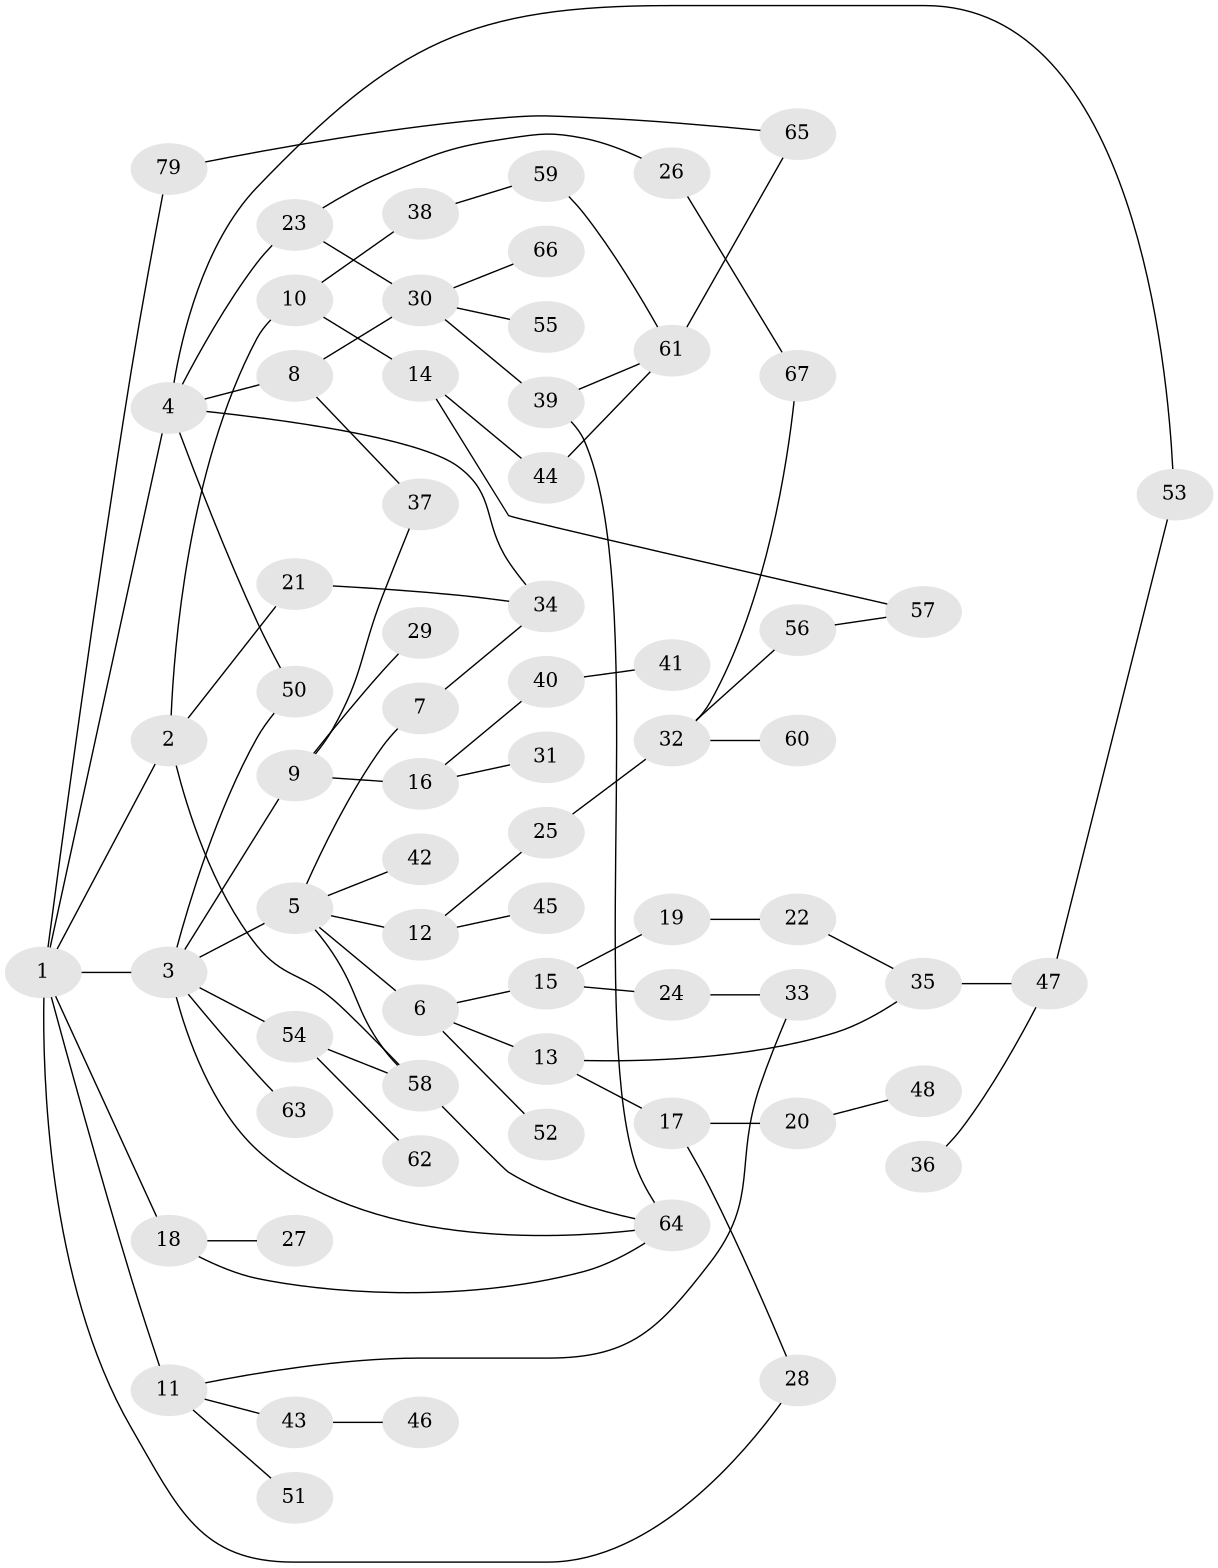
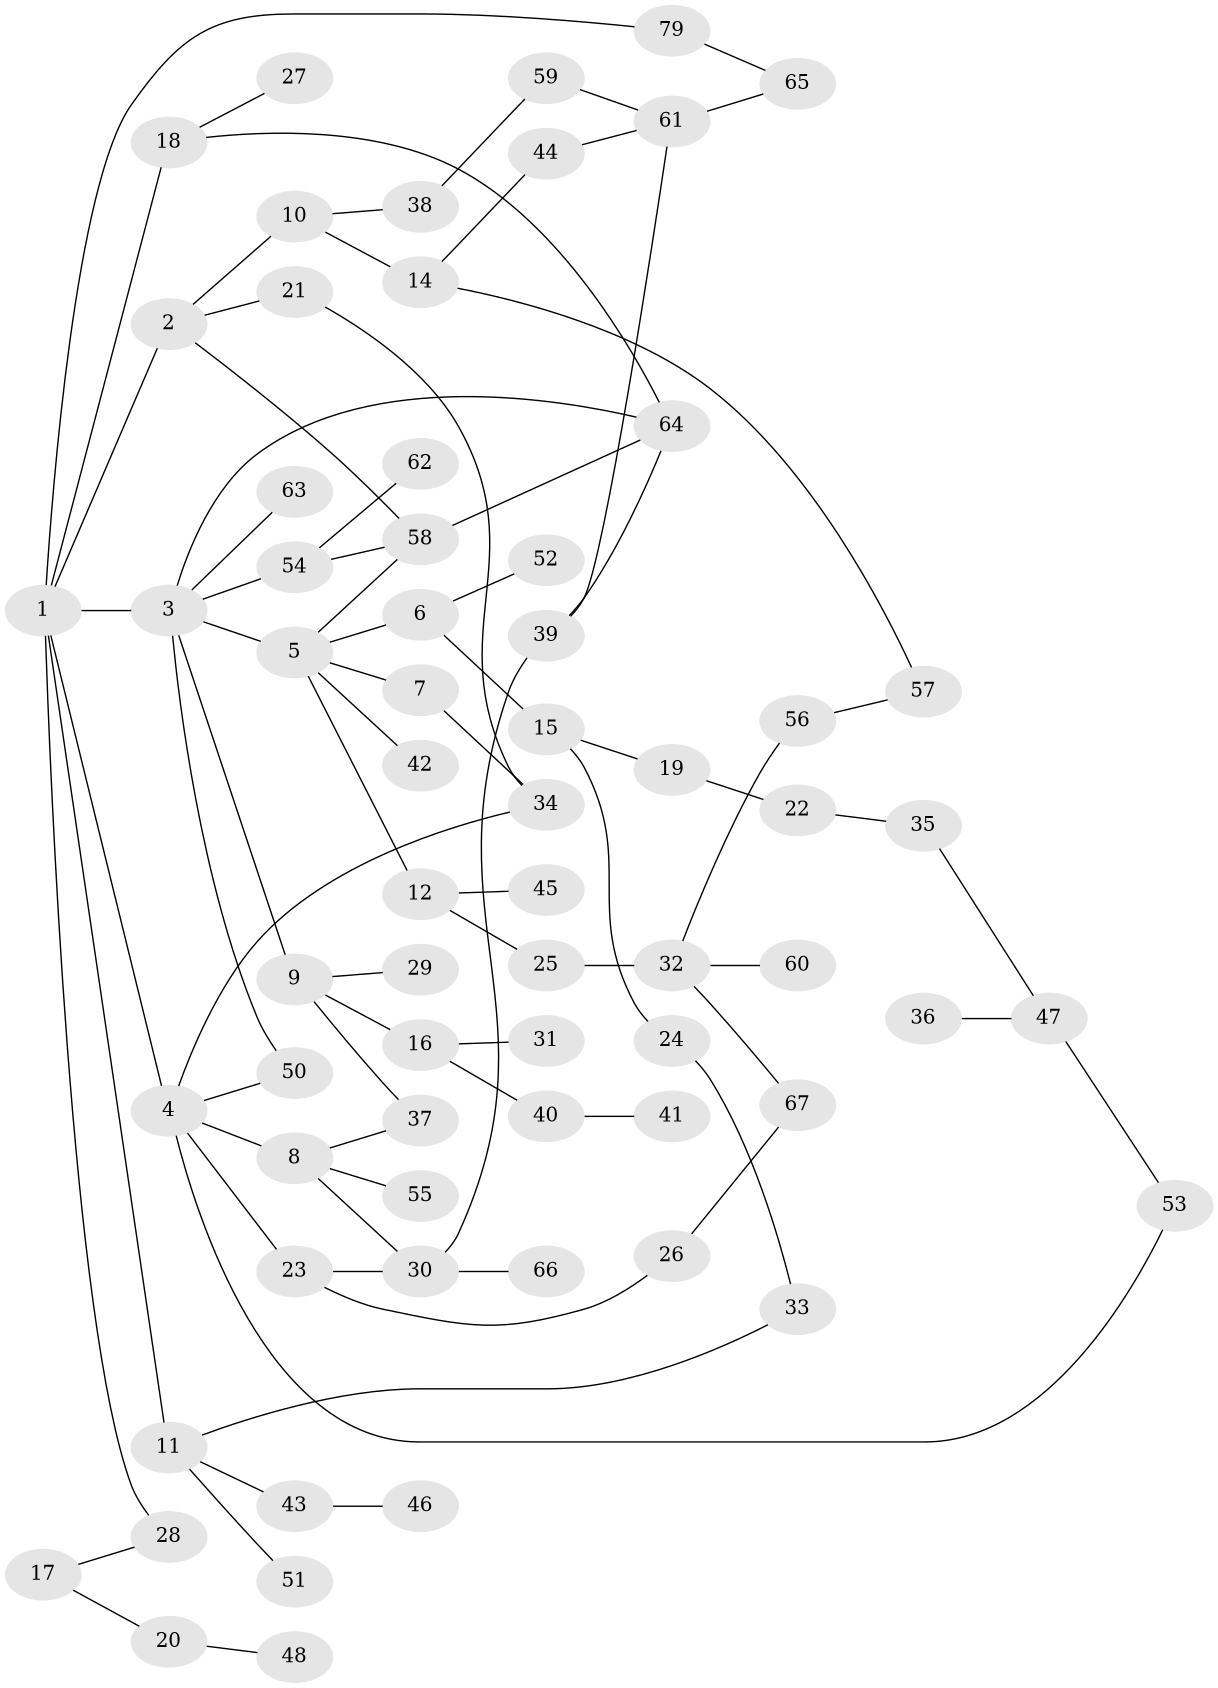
edge "30" -- "55": now "8" -- "55"
node "13": removed
